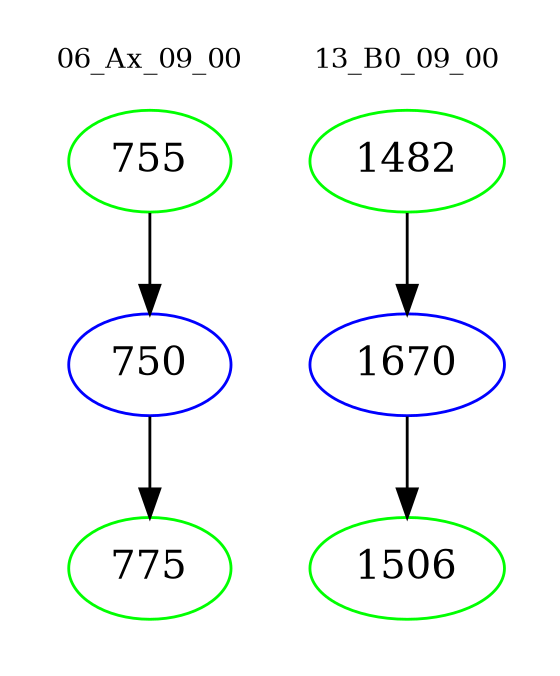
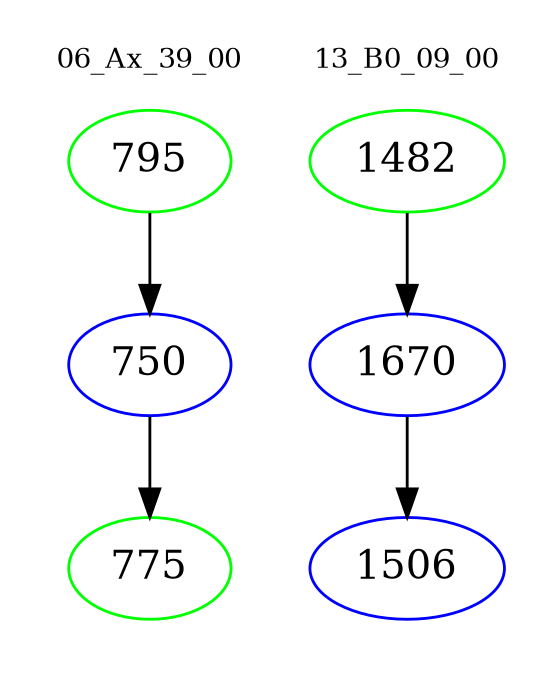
cluster "06_Ax_09_00": label "06_Ax_09_00" -> "06_Ax_39_00"
node "755": label "755" -> "795"
node "1506": color green -> blue
